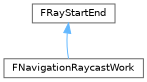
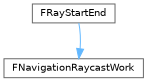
edge "FNavigationRaycastWork" -> "FRayStartEnd": reversed
